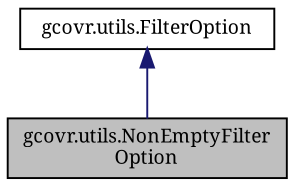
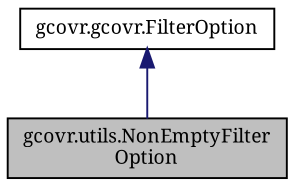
node "gcovr.utils.FilterOption": label "gcovr.utils.FilterOption" -> "gcovr.gcovr.FilterOption"
